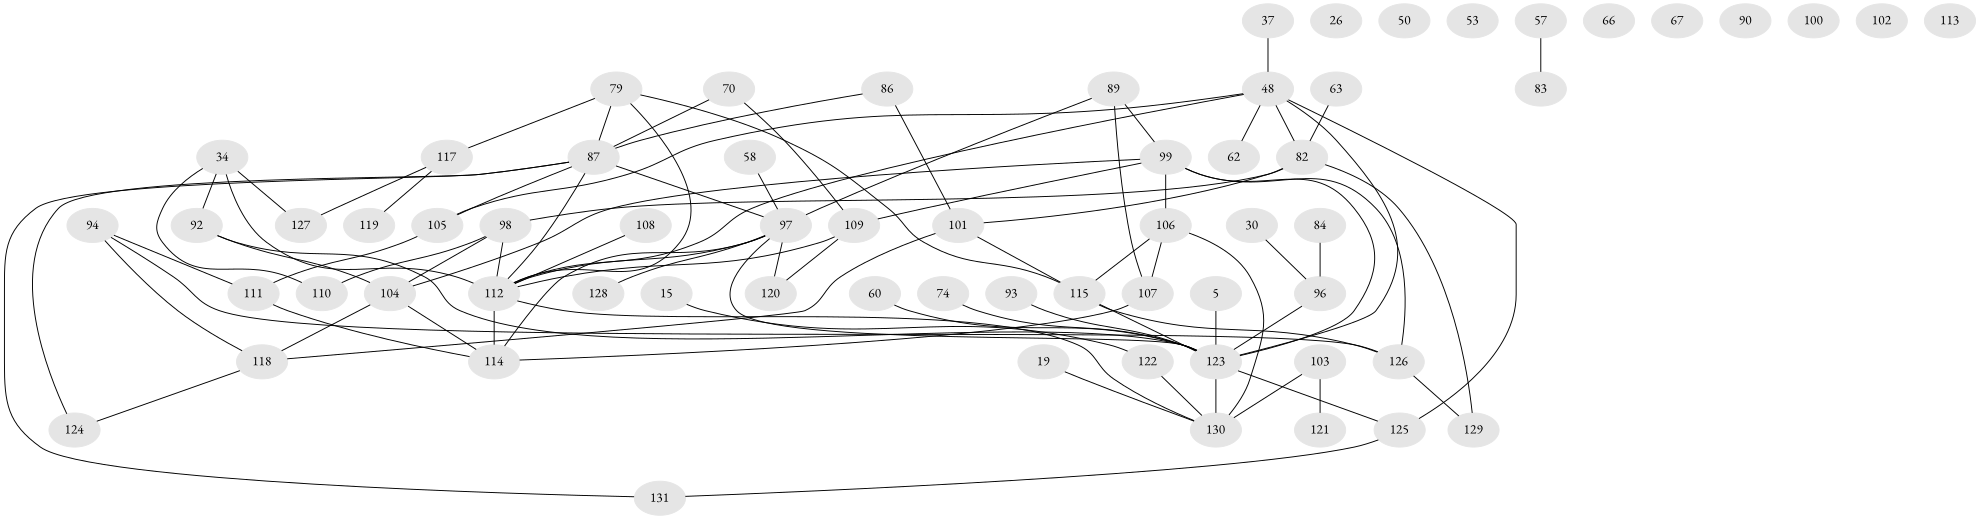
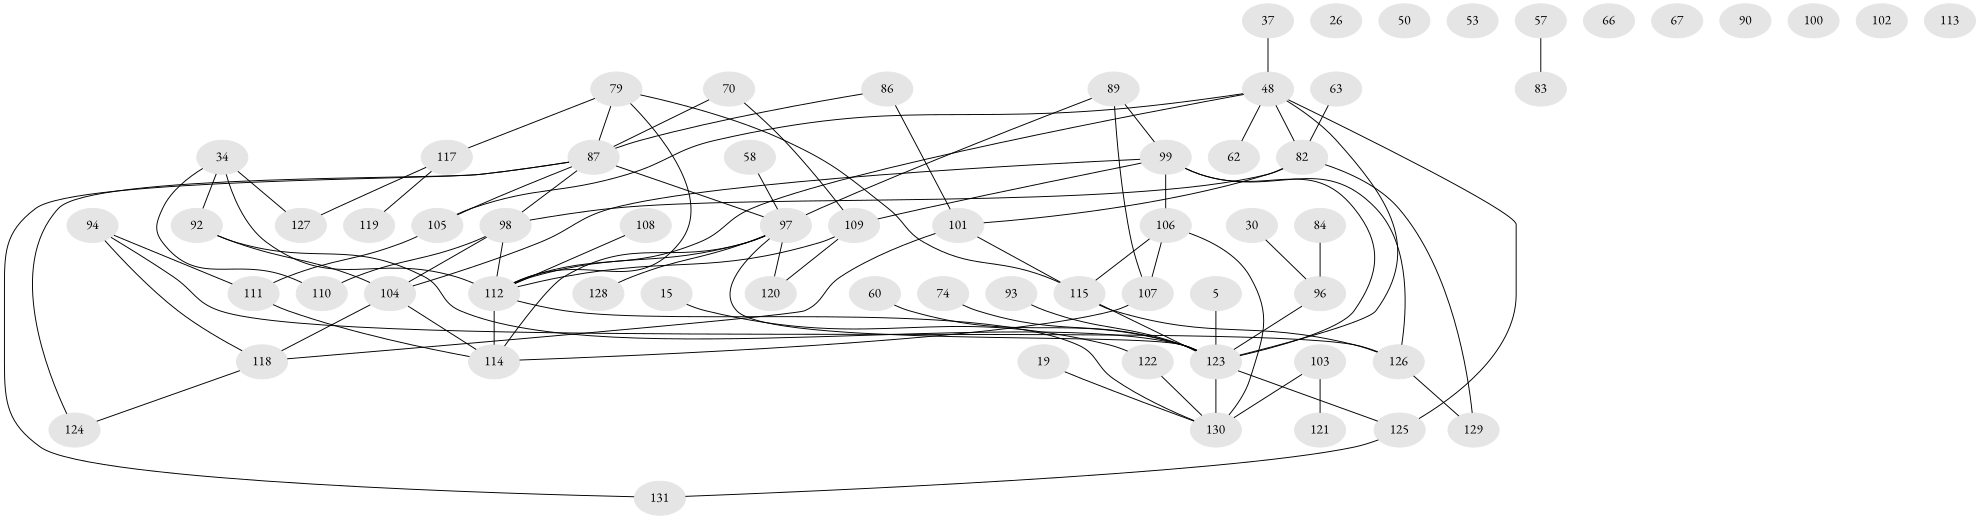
edge "87" -- "112": now "87" -- "98"
